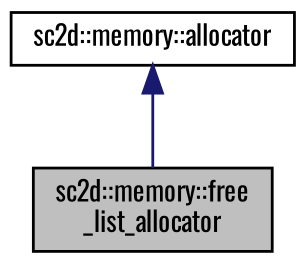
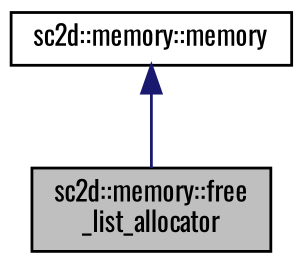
node "sc2d::memory::allocator": label "sc2d::memory::allocator" -> "sc2d::memory::memory"
